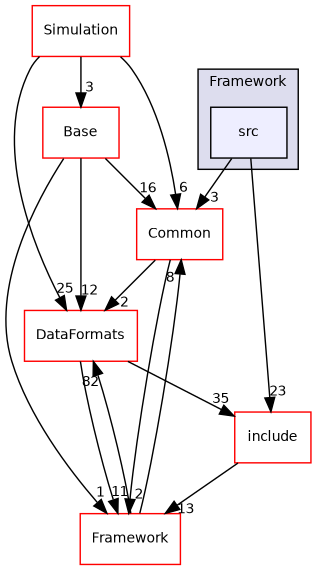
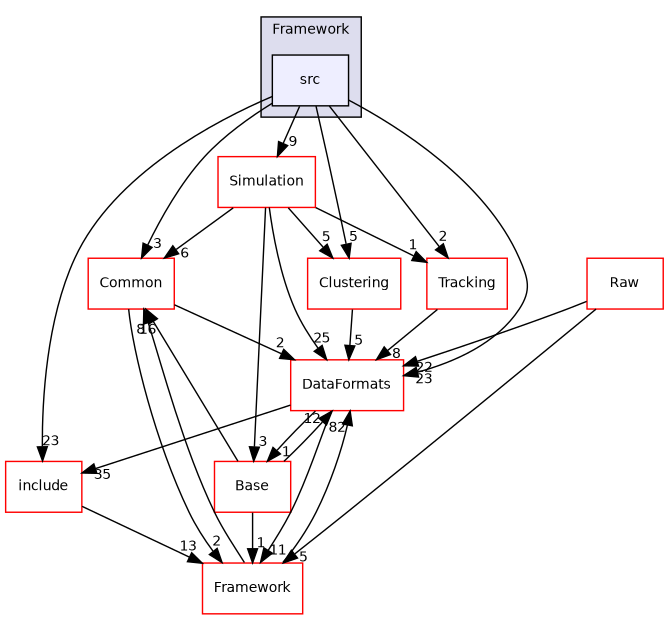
edge "src" -> "Simulation": added
edge "src" -> "DataFormats": added
node "Clustering": added
node "Tracking": added
node "Raw": added
edge "DataFormats" -> "Base": added
